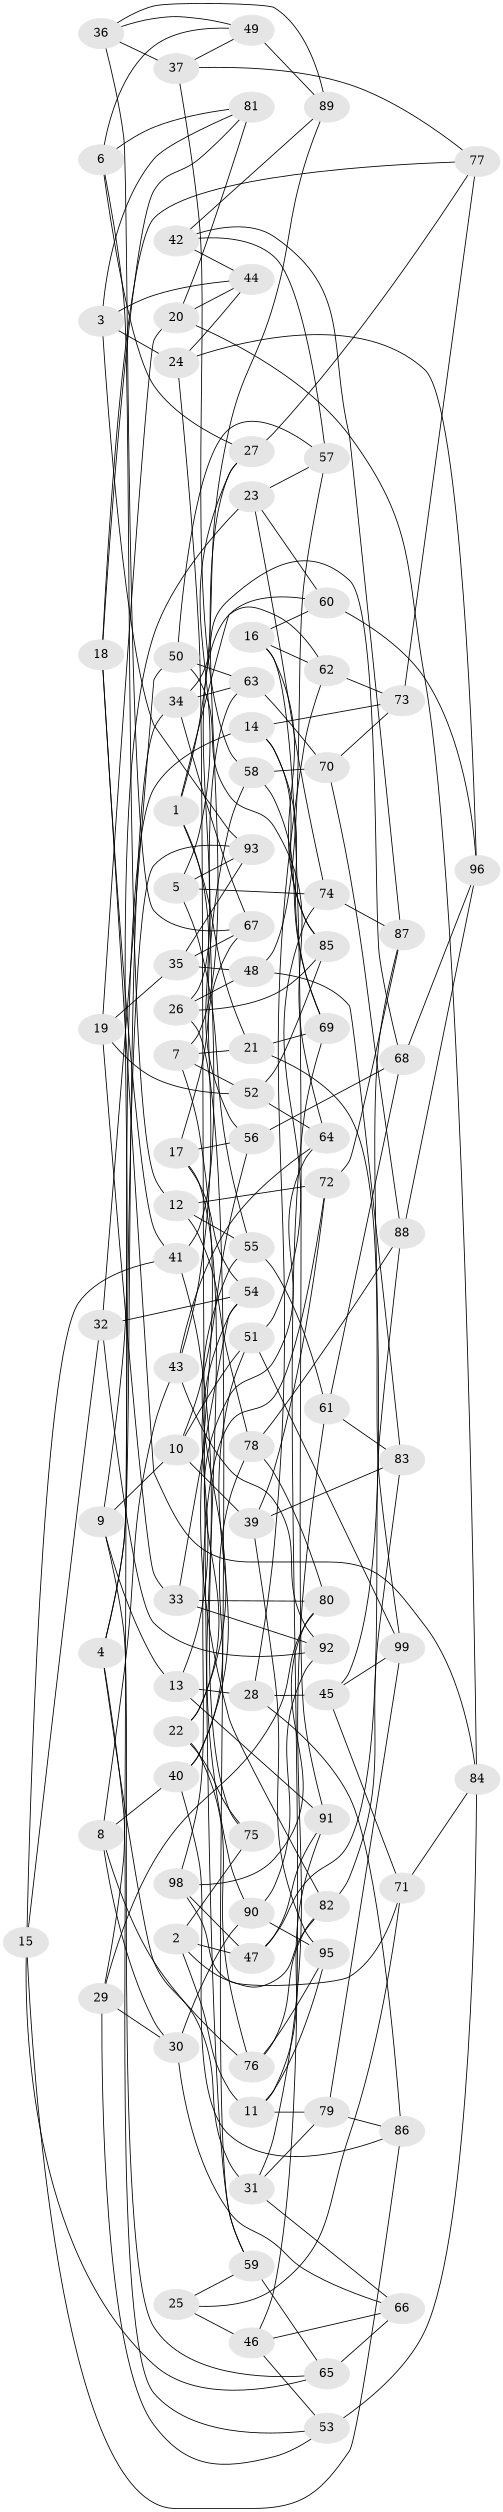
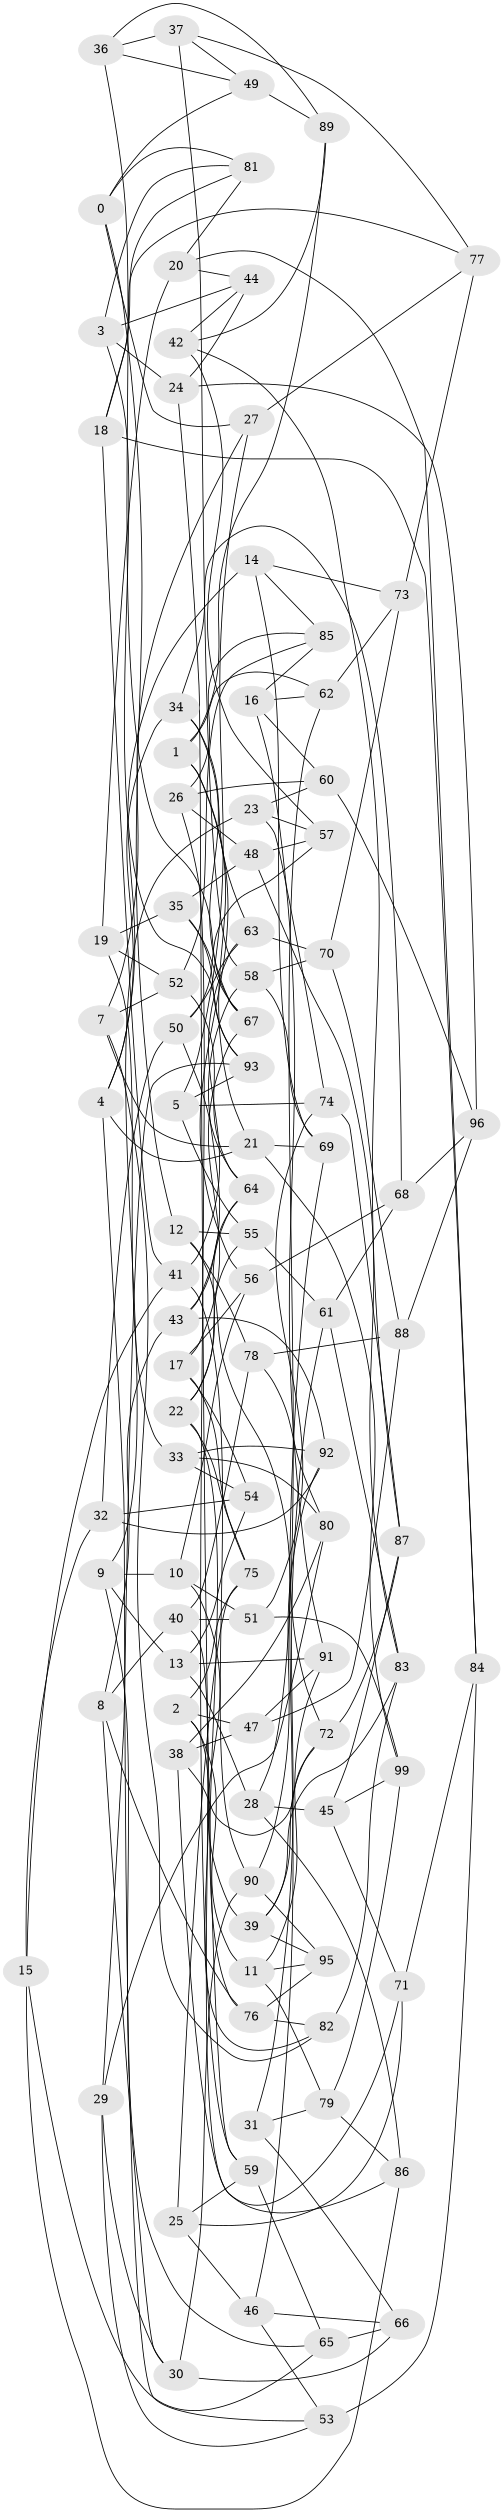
node "6": label "6" -> "0"
node "98": label "98" -> "38"
edge "75" -- "25": added
edge "4" -- "31": now "4" -- "21"
